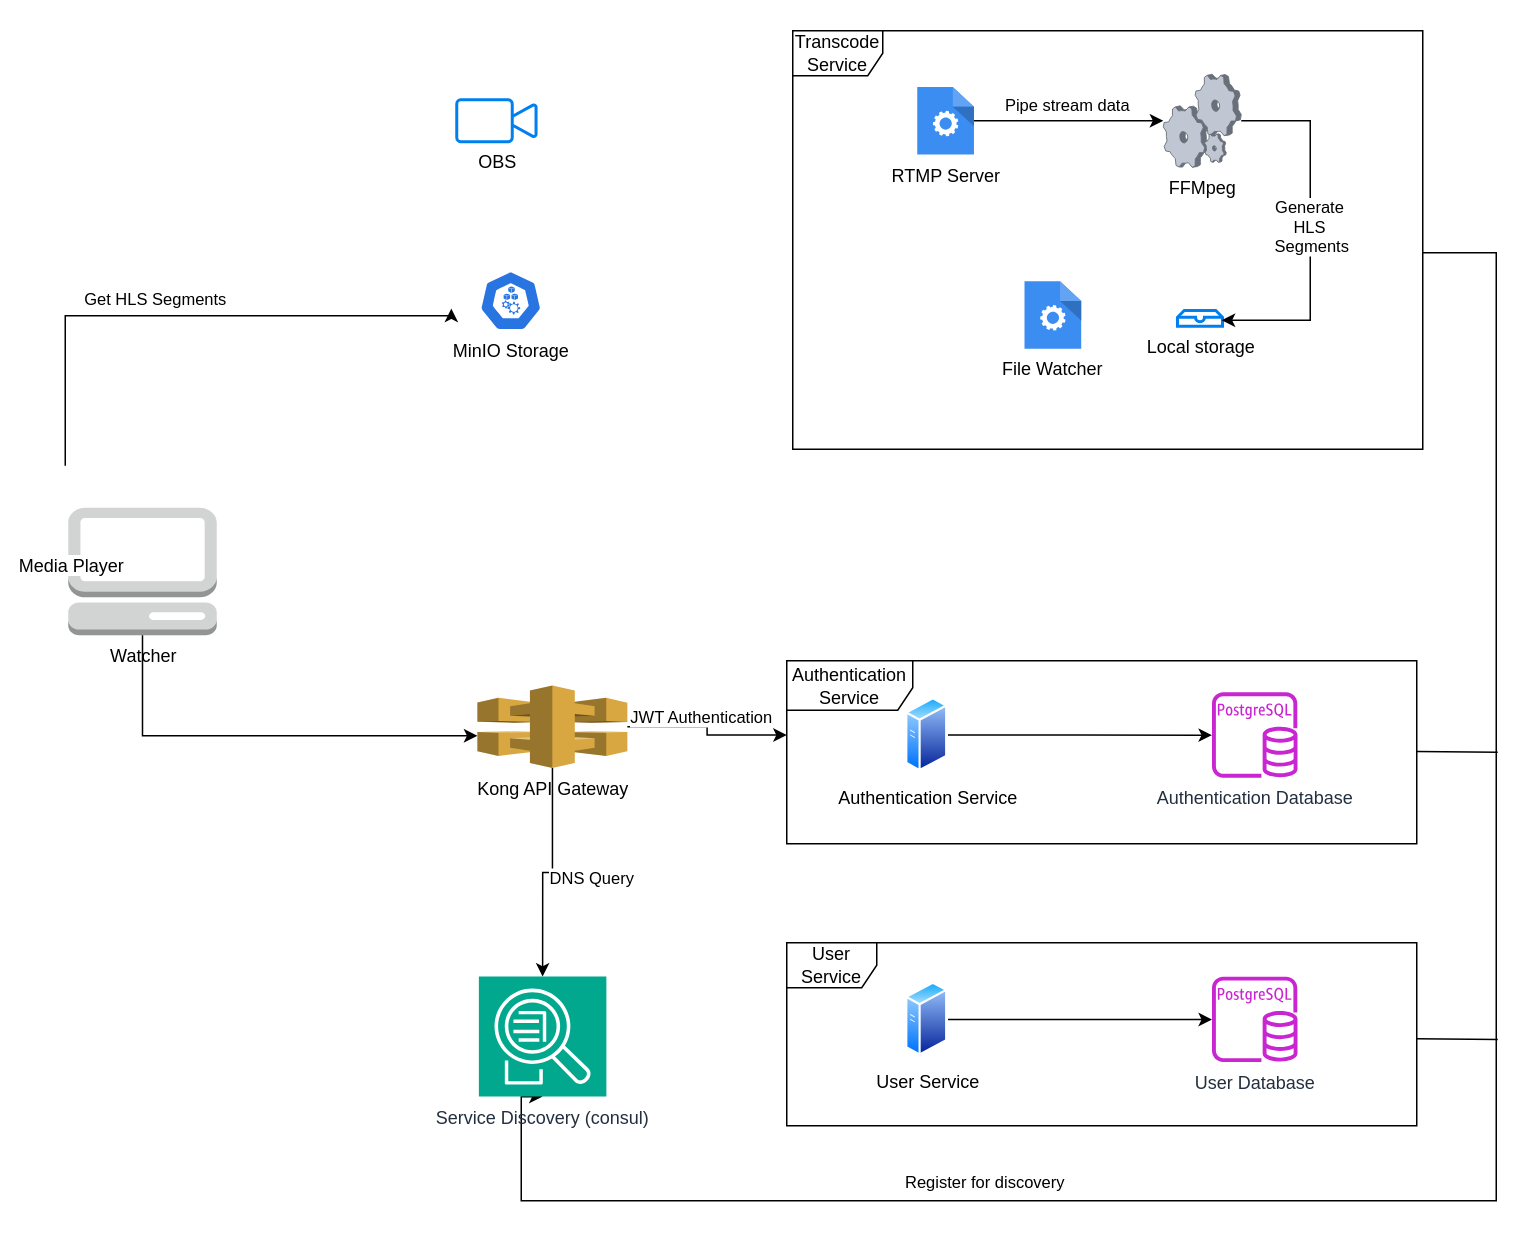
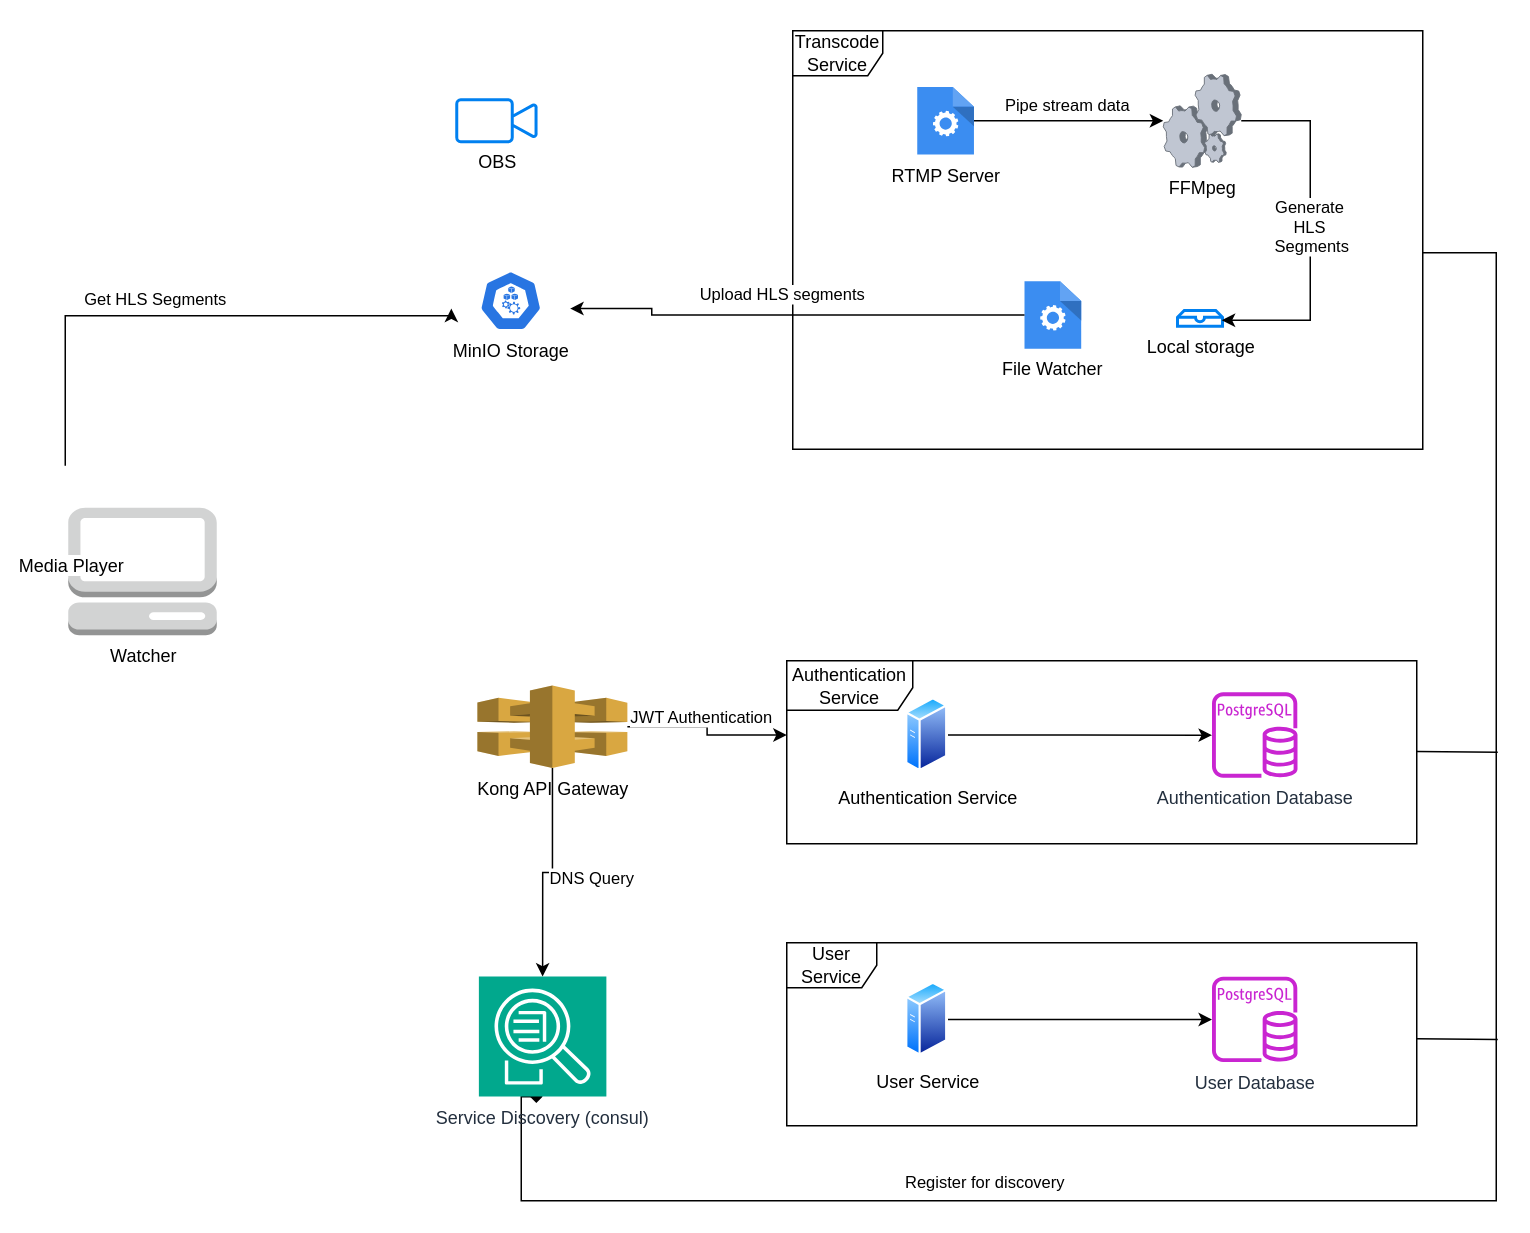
edge "File Watcher" -> "MinIO Storage": added, label "Upload HLS segments"
edge "Watcher" -> "Kong API Gateway": removed
edge "Transcode Service" -> "Service Discovery (consul)": arrowhead classic -> diamond
